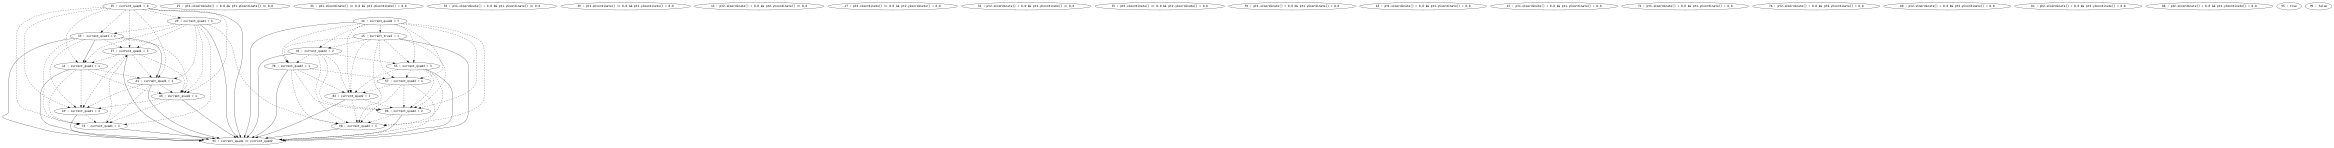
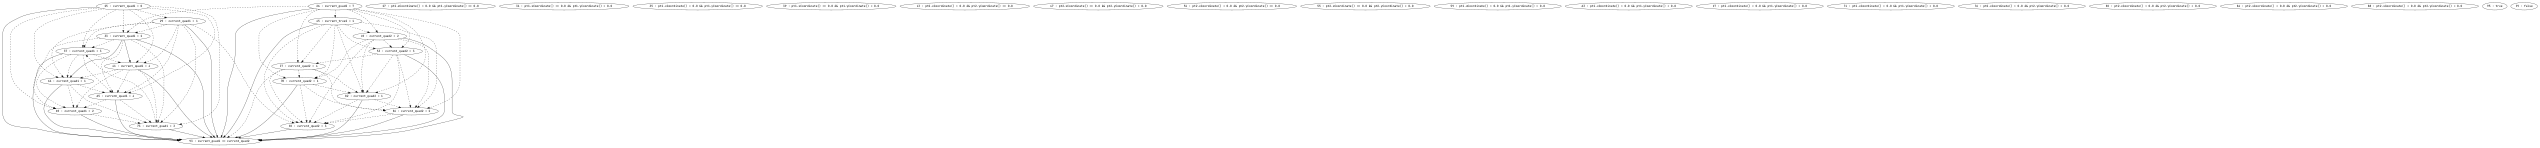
edge "78 : current_quad2 = 1" -> "57 : current_quad2 = 4": reversed
edge "26 : current_quad2 = 7" -> "90 : current_quad2 = 3": now "26 : current_quad2 = 7" -> "33 : current_quad1 = 2"
